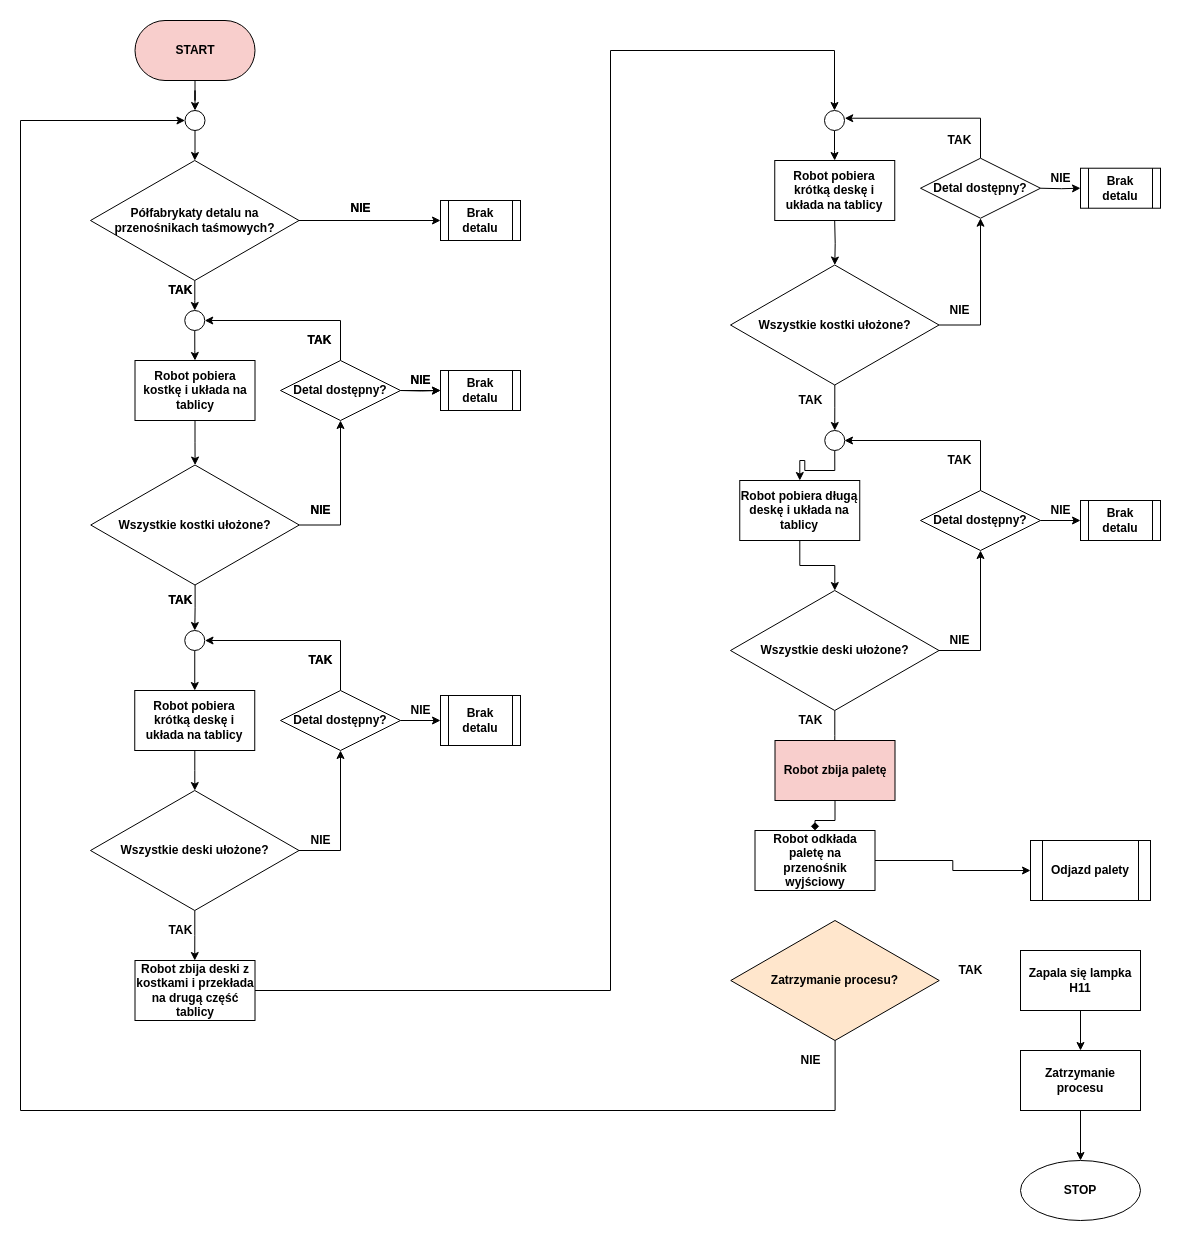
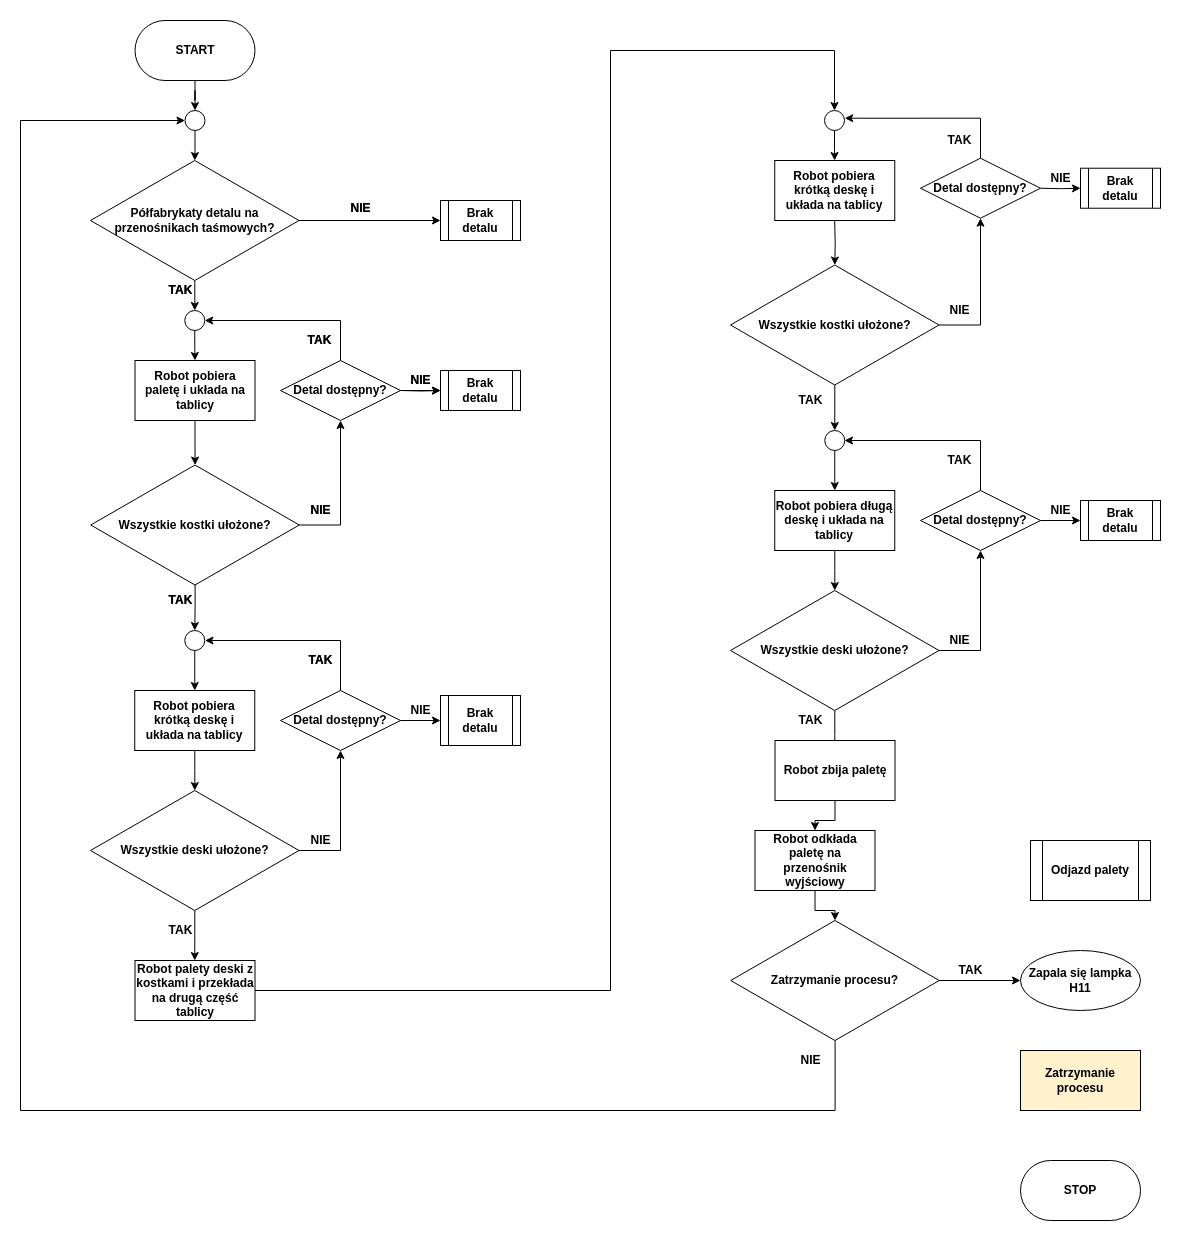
node "START": fillcolor #f8cecc -> #ffffff
node "Robot pobiera kostkę i układa na tablicy": label "Robot pobiera kostkę i układa na tablicy" -> "Robot pobiera paletę i układa na tablicy"
node "Robot pobiera długą deskę i układa na tablicy": moved (800, 511) -> (835, 521)
node "Robot zbija paletę": fillcolor #f8cecc -> #ffffff
edge "Robot zbija paletę" -> "Robot odkłada paletę na przenośnik wyjściowy": arrowhead diamond -> classic
edge "Robot odkłada paletę na przenośnik wyjściowy" -> "Odjazd palety": removed
edge "Robot odkłada paletę na przenośnik wyjściowy" -> "Zatrzymanie procesu?": added
node "Zatrzymanie procesu?": fillcolor #ffe6cc -> #ffffff
edge "Zatrzymanie procesu?" -> "Zapala się lampka H11": added
node "Zapala się lampka H11": shape rectangle -> ellipse
node "Robot zbija deski z kostkami i przekłada na drugą część tablicy": label "Robot zbija deski z kostkami i przekłada na drugą część tablicy" -> "Robot palety deski z kostkami i przekłada na drugą część tablicy"
edge "Zapala się lampka H11" -> "Zatrzymanie procesu": removed
node "Zatrzymanie procesu": fillcolor #ffffff -> #fff2cc
edge "Zatrzymanie procesu" -> "STOP": removed
node "STOP": shape ellipse -> rounded rectangle
